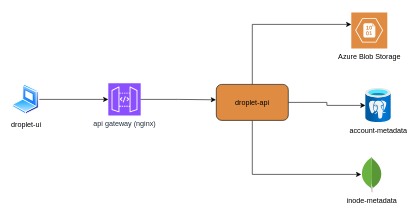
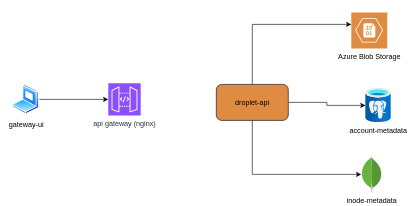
edge "api gateway (nginx)" -> "droplet-api": removed
node "droplet-ui": label "droplet-ui" -> "gateway-ui"
